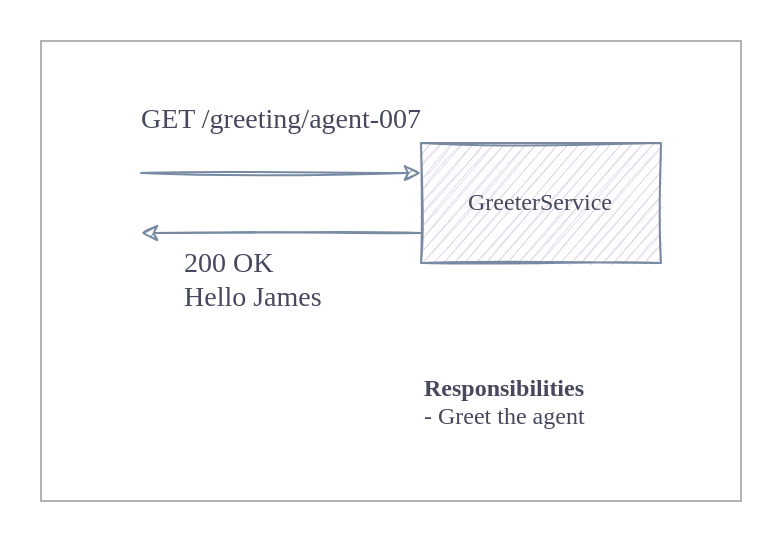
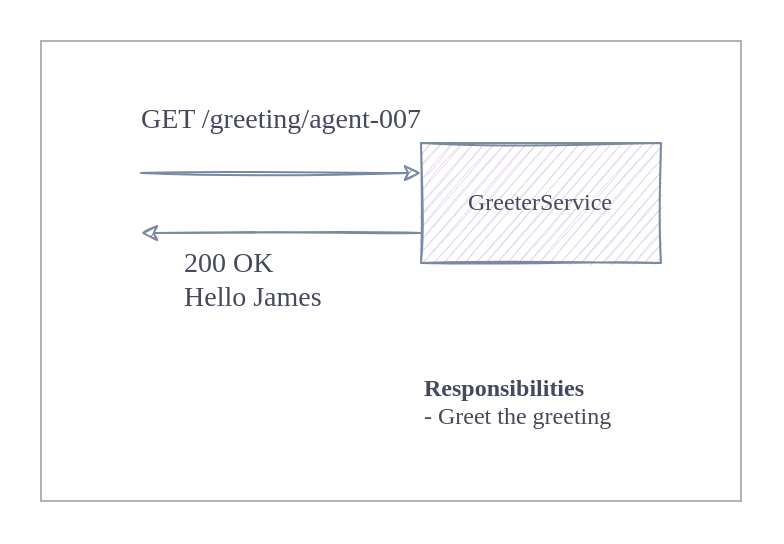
node "Responsibilities - Greet the agent": label "Responsibilities - Greet the agent" -> "Responsibilities - Greet the greeting"
